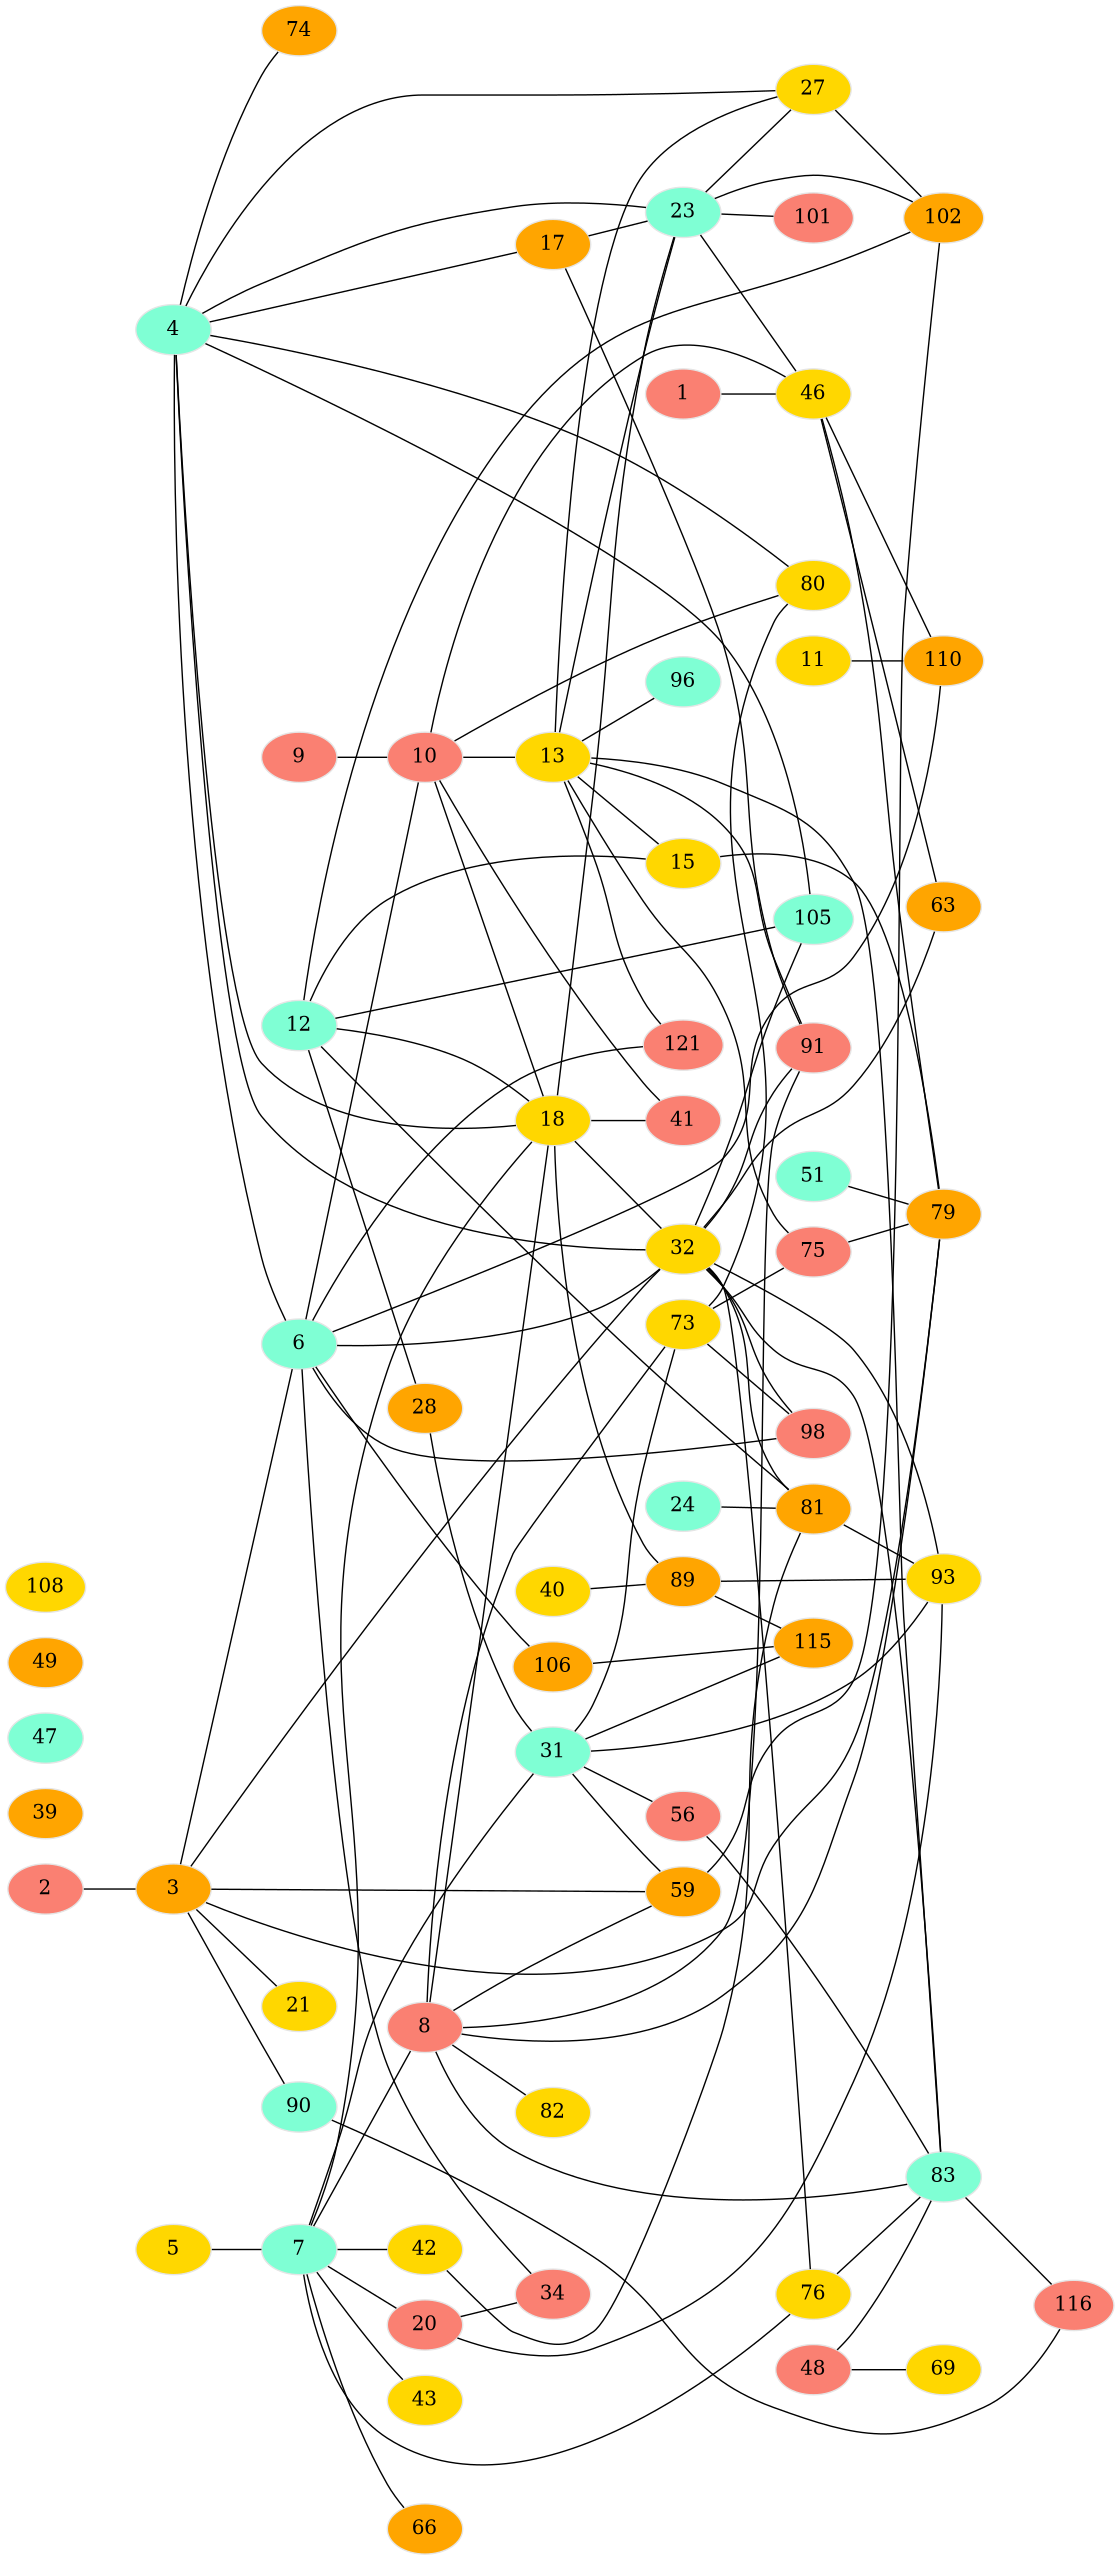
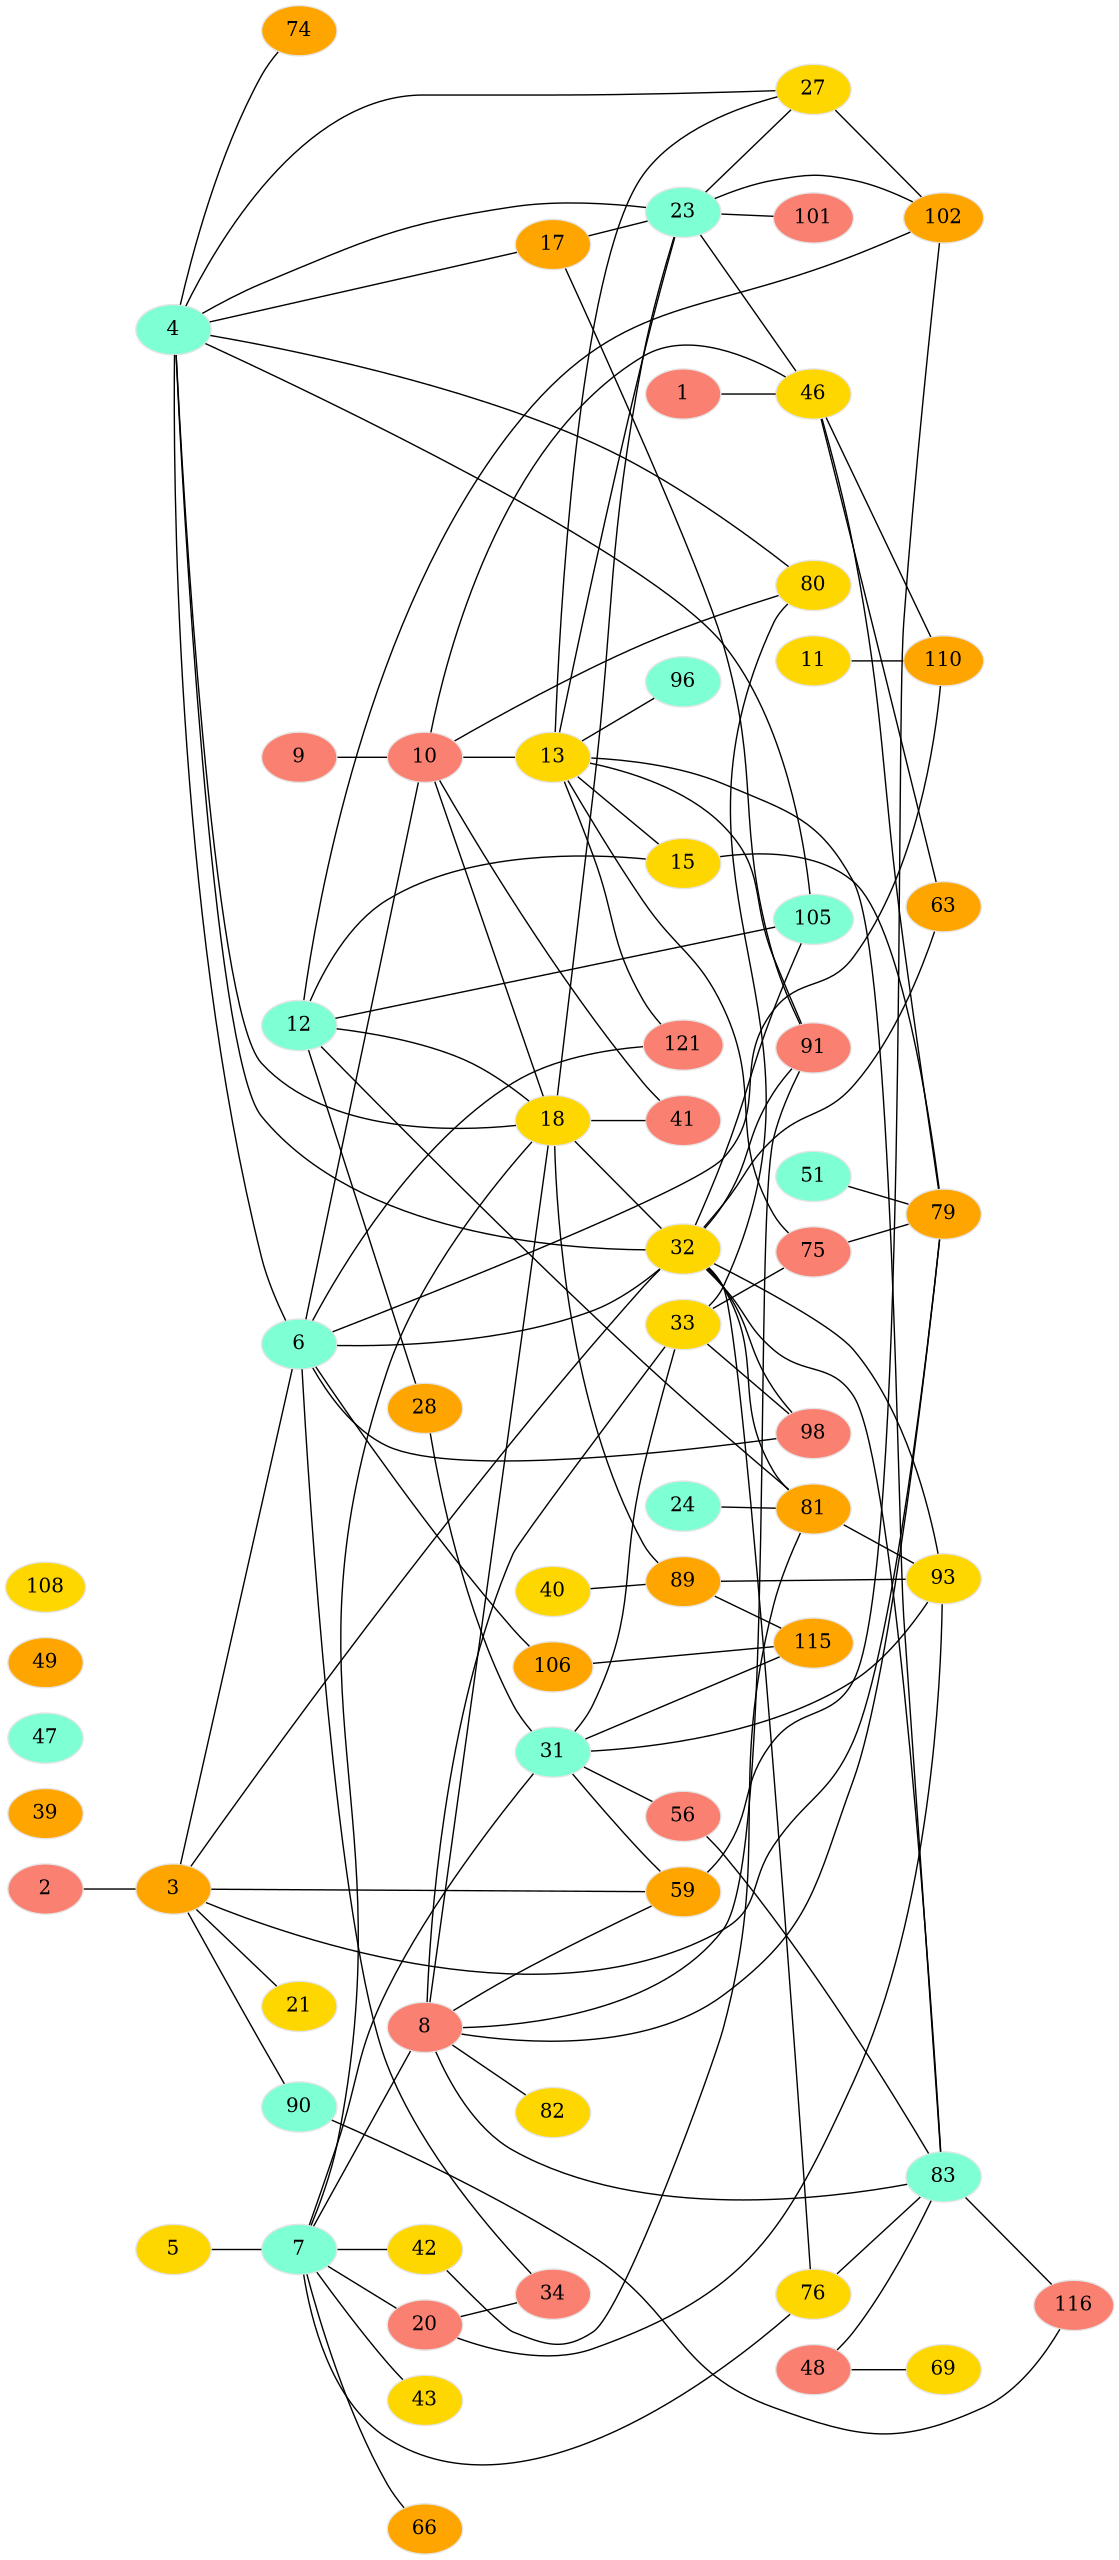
node "73": label "73" -> "33"
